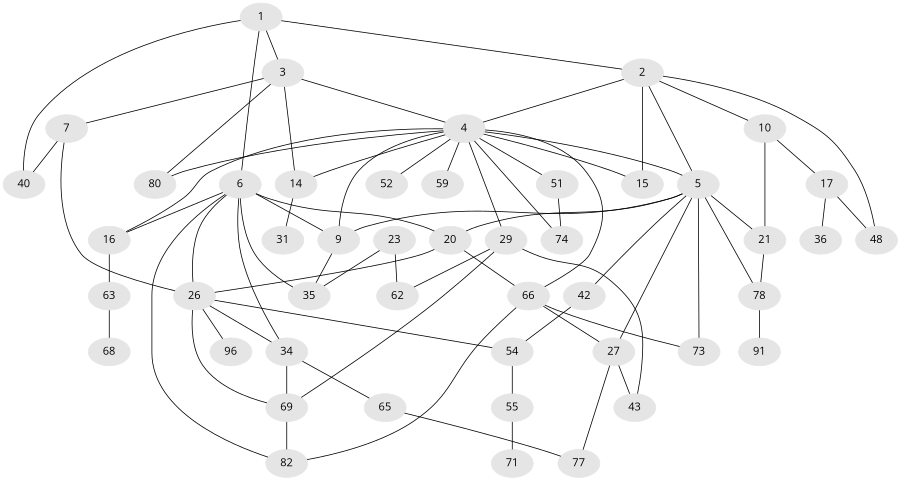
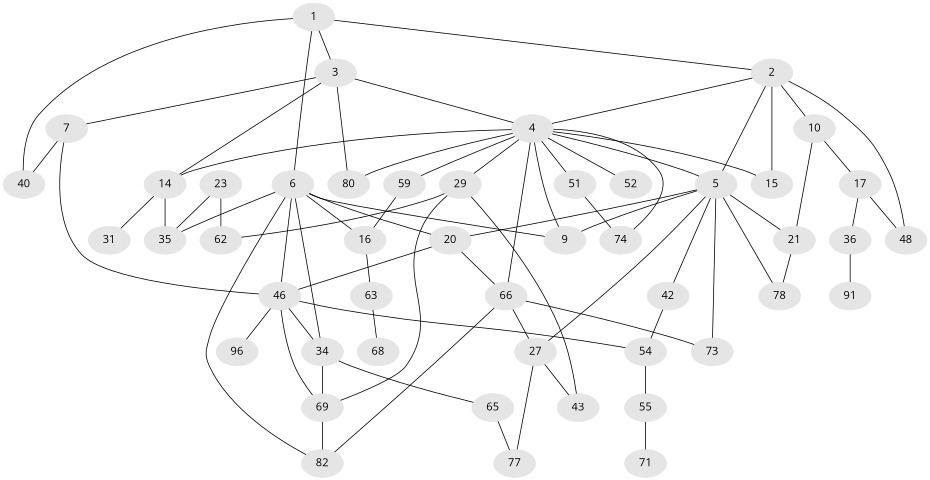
edge "4" -- "16": now "59" -- "16"
edge "9" -- "35": now "14" -- "35"
node "26": label "26" -> "46"
edge "78" -- "91": now "36" -- "91"
